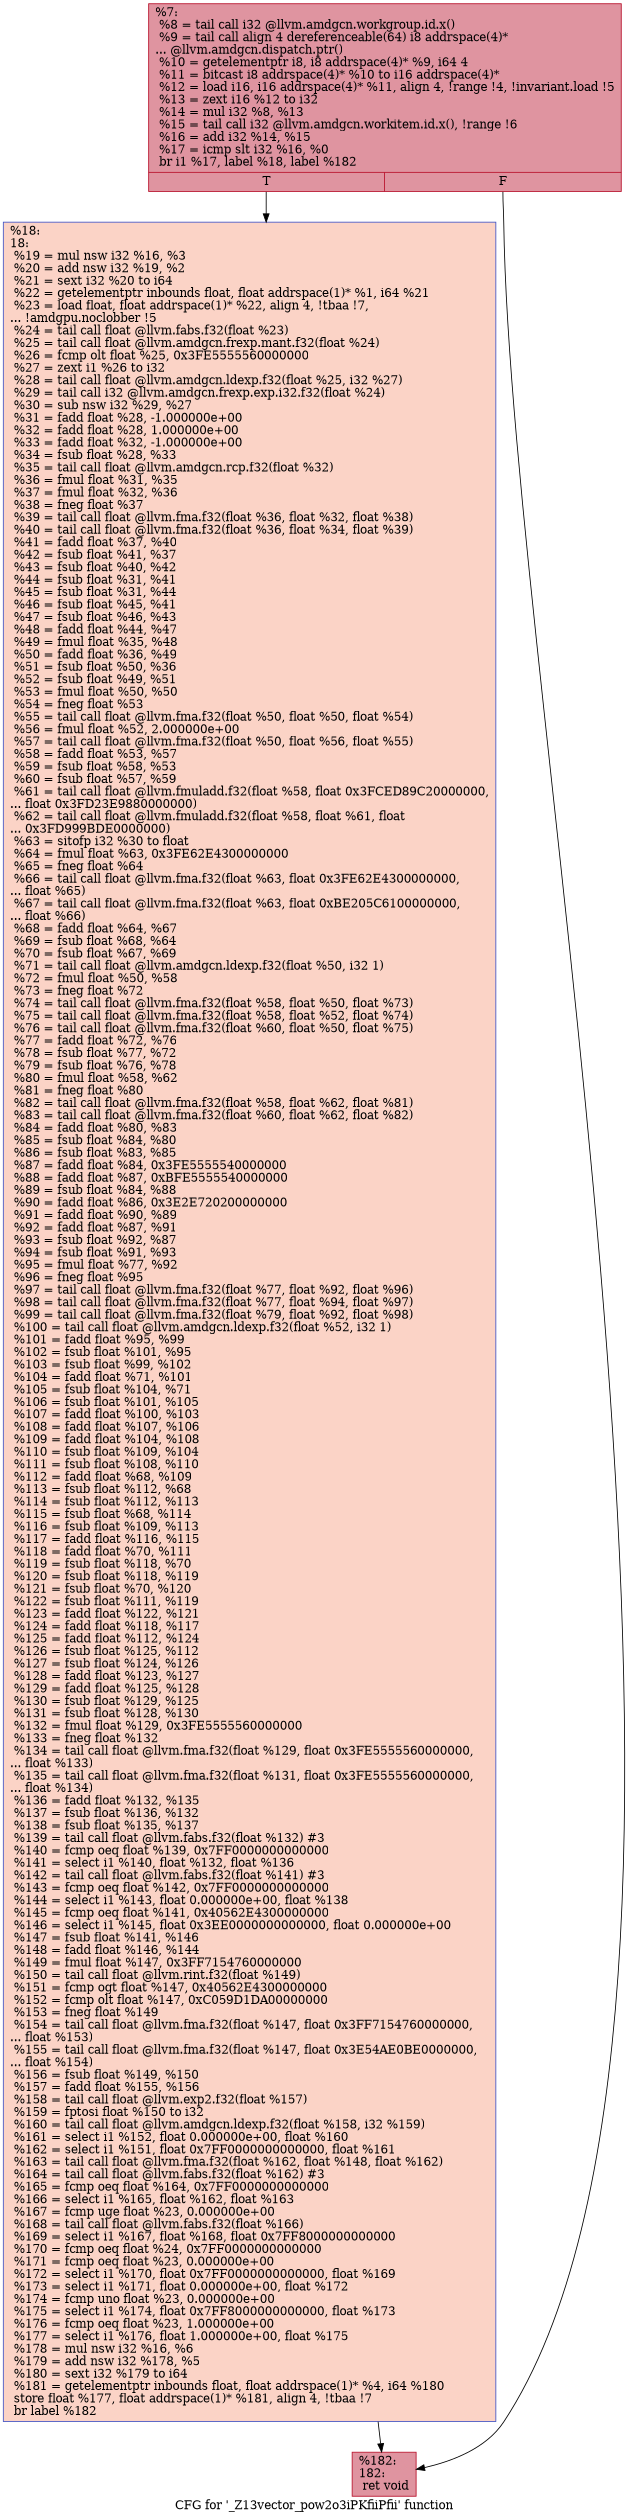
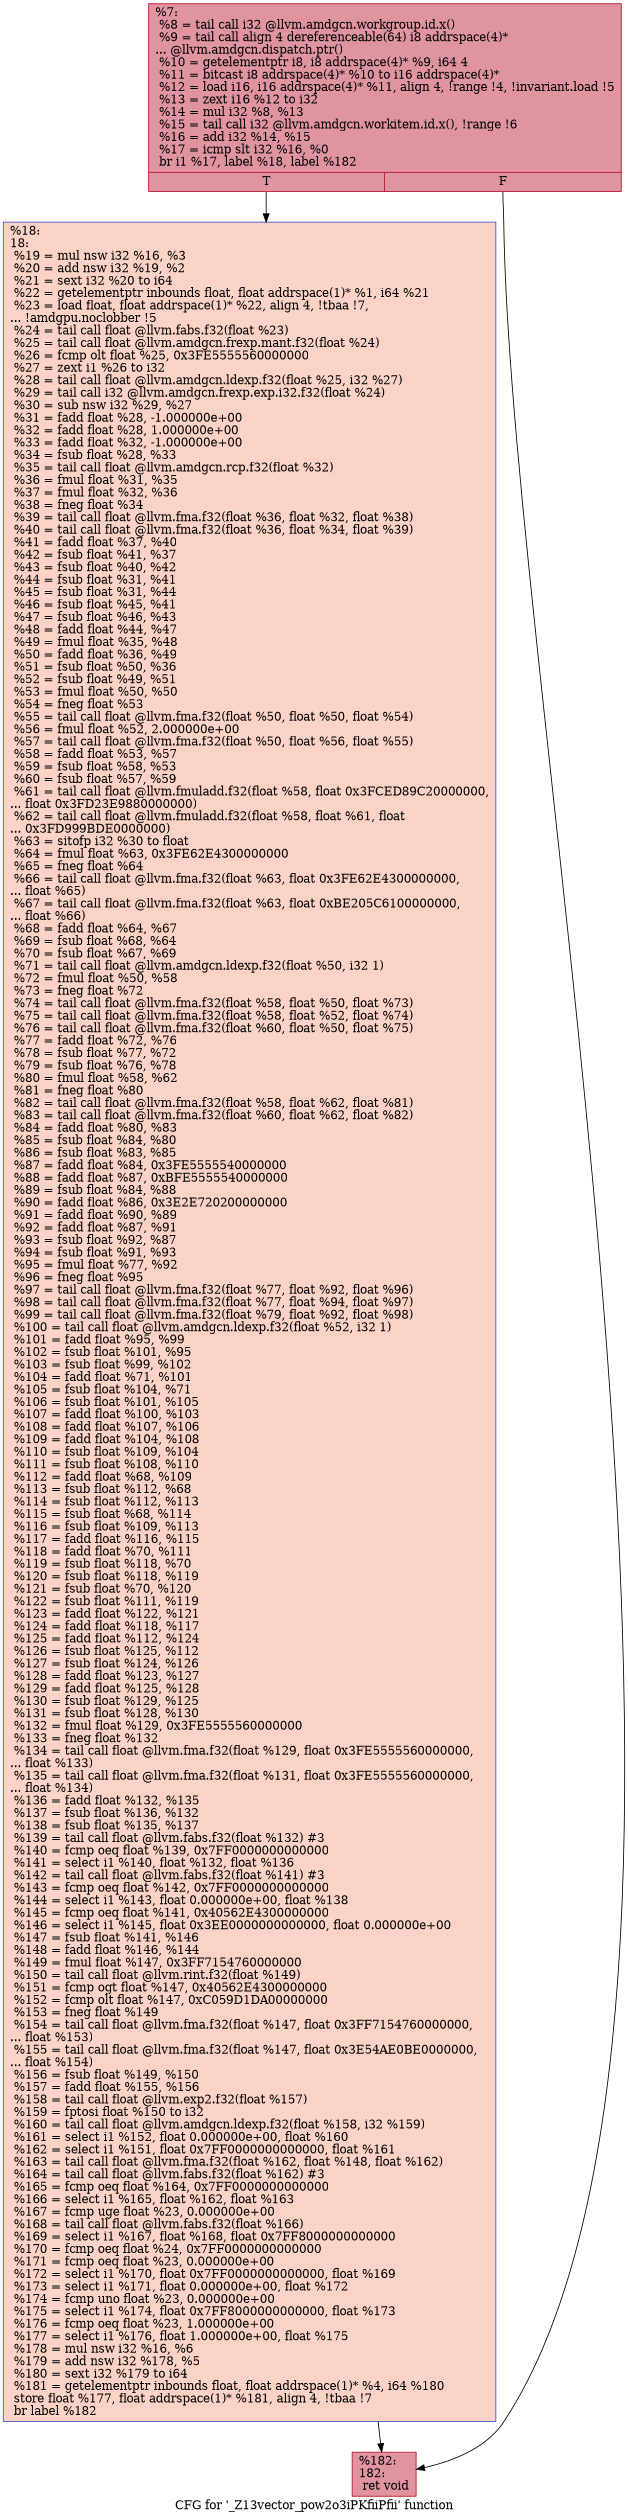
node "%18:": text "%38 = fneg float %37" -> "%38 = fneg float %34"
